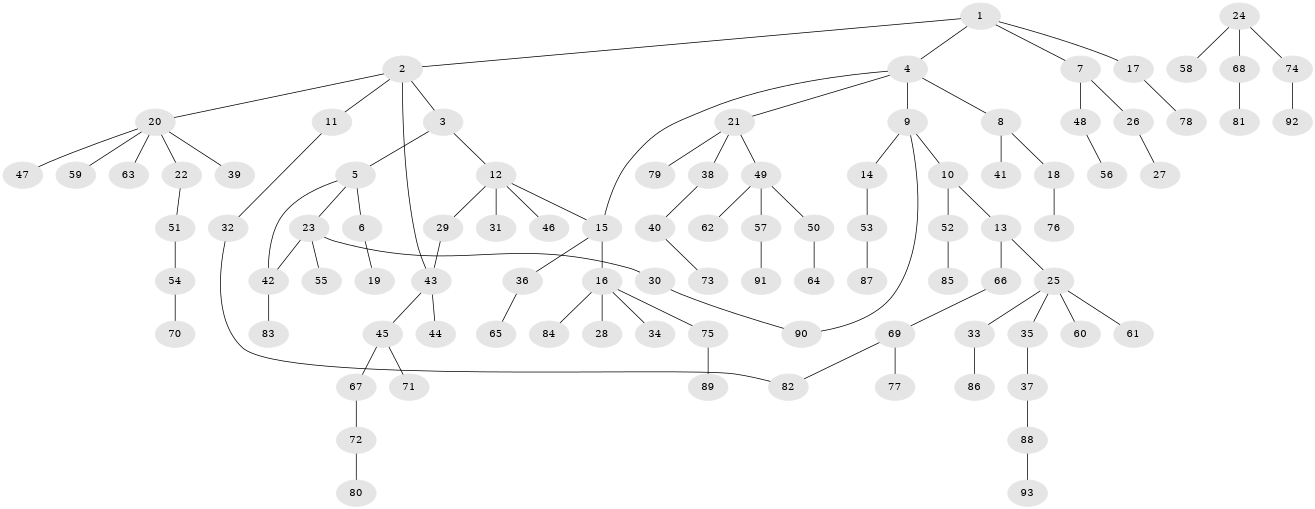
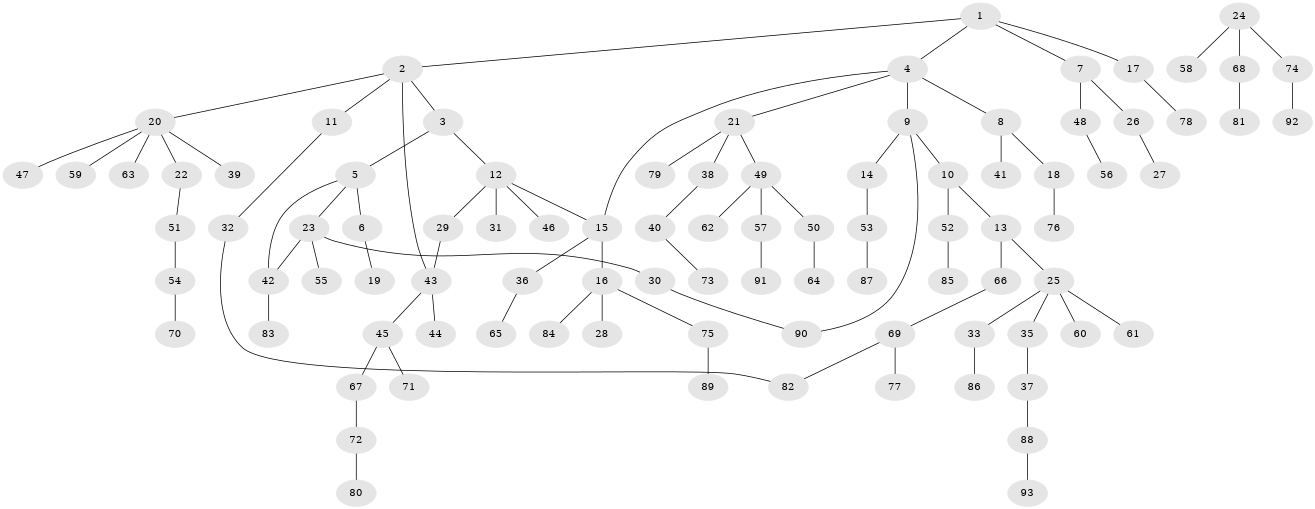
node "34": removed
